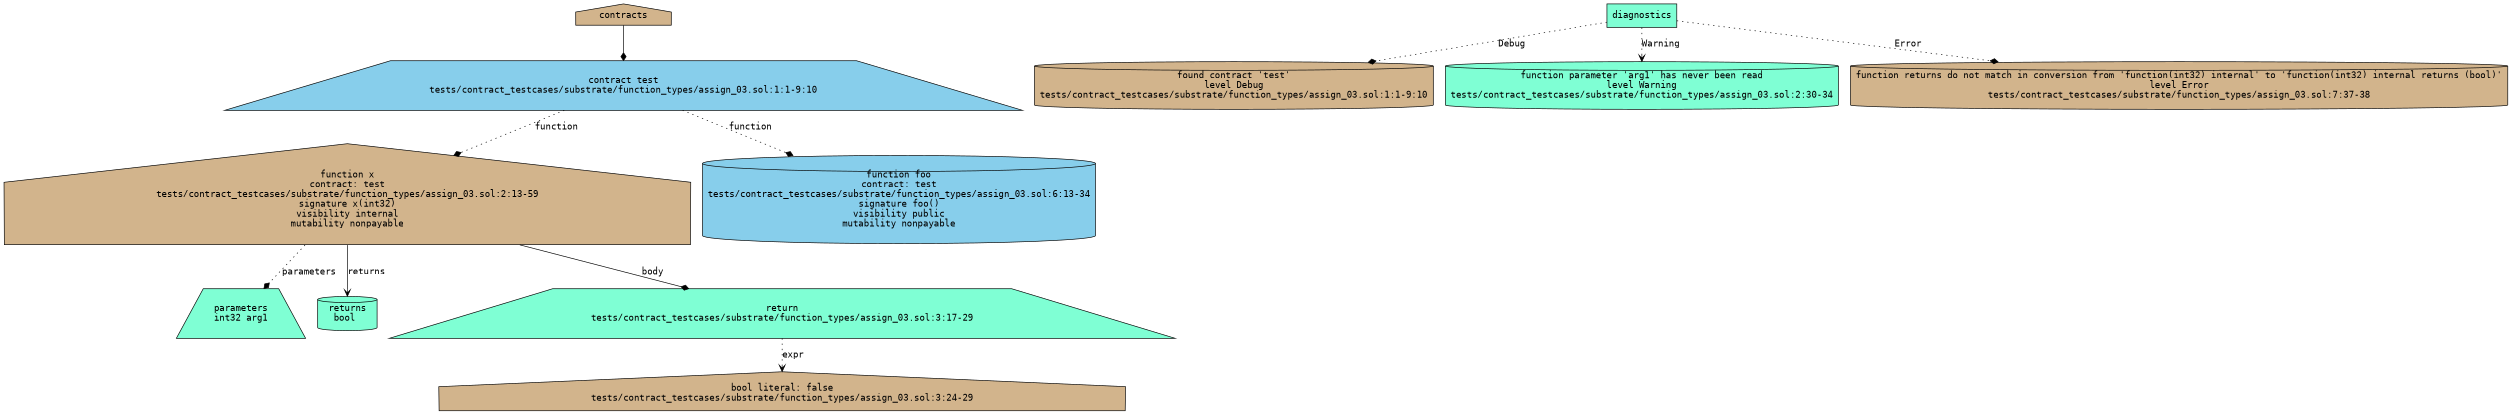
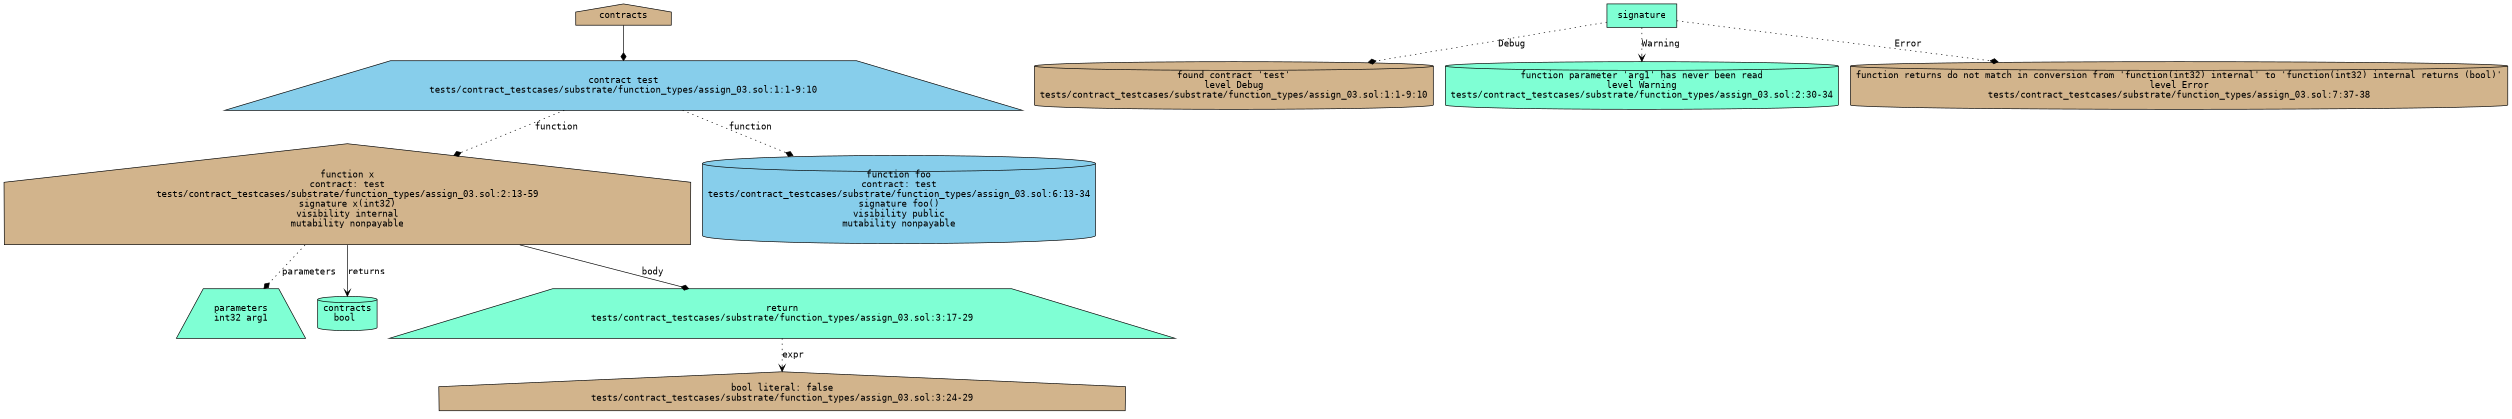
node "diagnostics": label "diagnostics" -> "signature"
node "returns bool": label "returns bool" -> "contracts bool"
